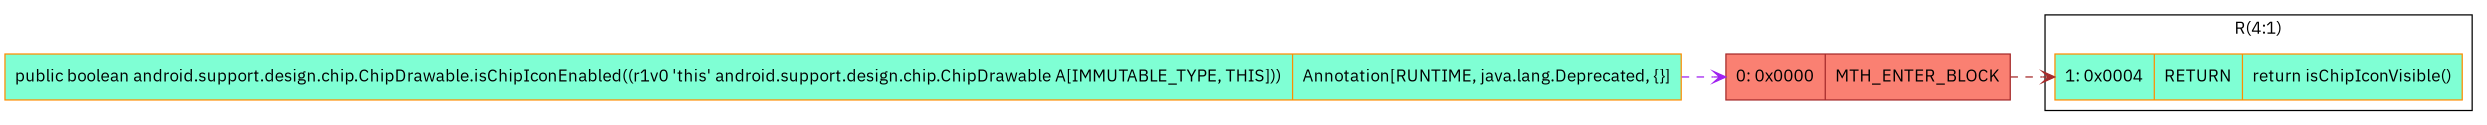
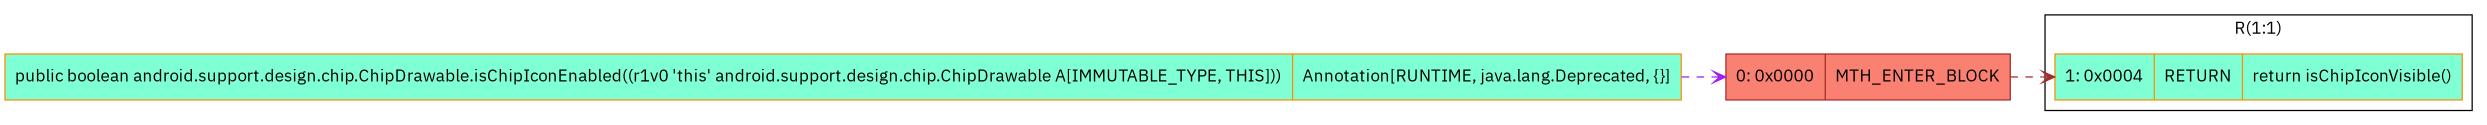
cluster "R(4:1)": label "R(4:1)" -> "R(1:1)"
